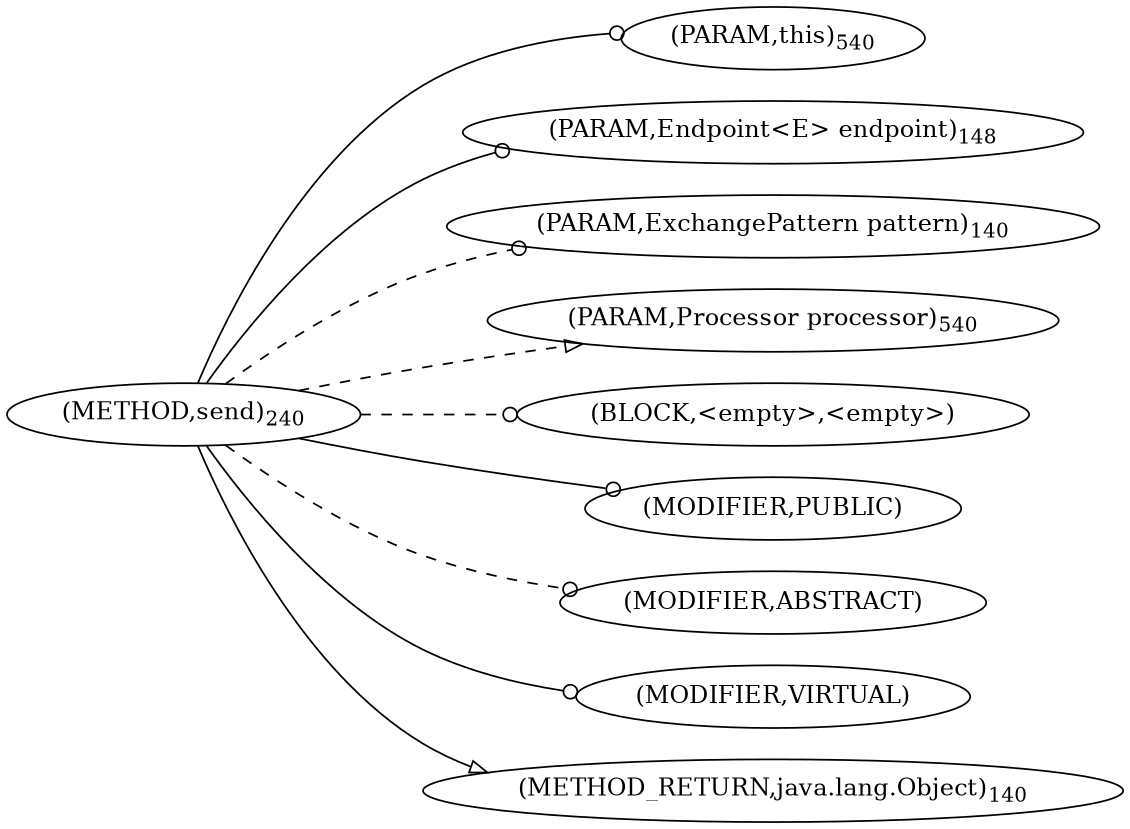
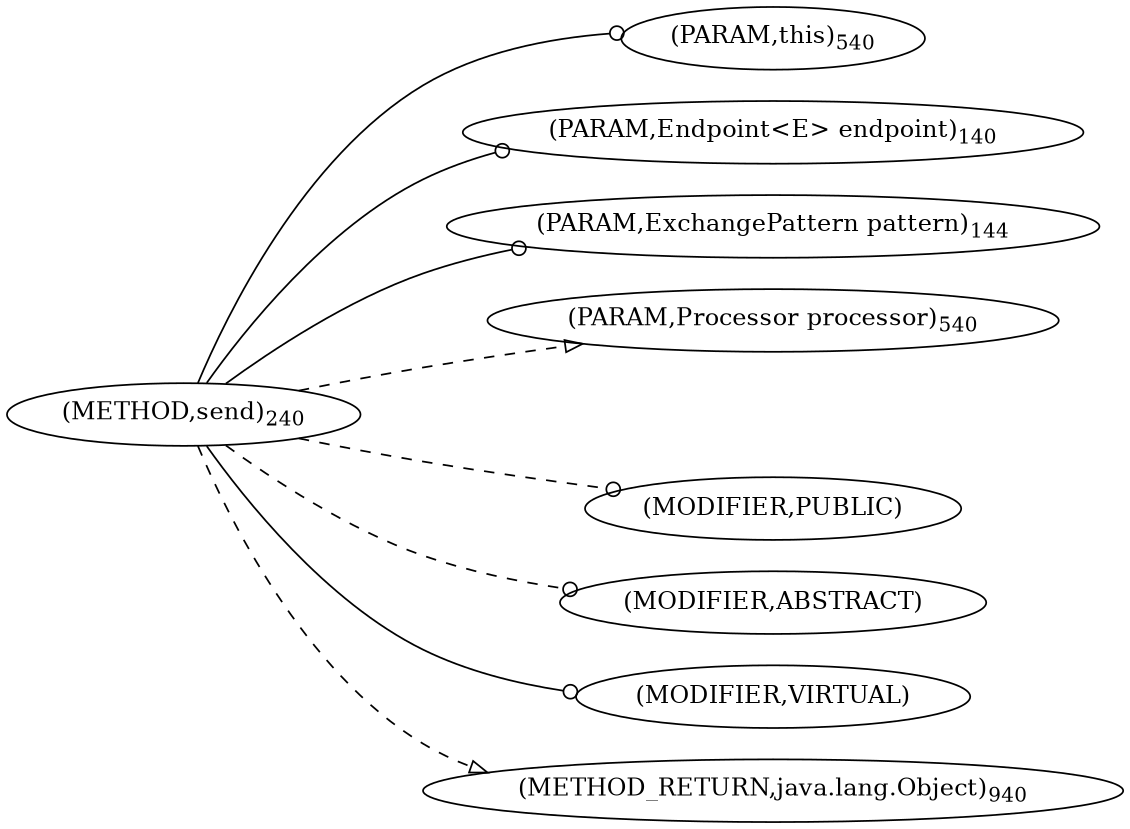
node "(PARAM,Endpoint<E> endpoint)": text "148" -> "140"
node "(PARAM,ExchangePattern pattern)": text "140" -> "144"
edge "(METHOD,send)" -> "(PARAM,ExchangePattern pattern)": style dashed -> solid
node "(BLOCK,<empty>,<empty>)": removed
edge "(METHOD,send)" -> "(MODIFIER,PUBLIC)": style solid -> dashed
edge "(METHOD,send)" -> "(METHOD_RETURN,java.lang.Object)": style solid -> dashed
node "(METHOD_RETURN,java.lang.Object)": text "140" -> "940"
